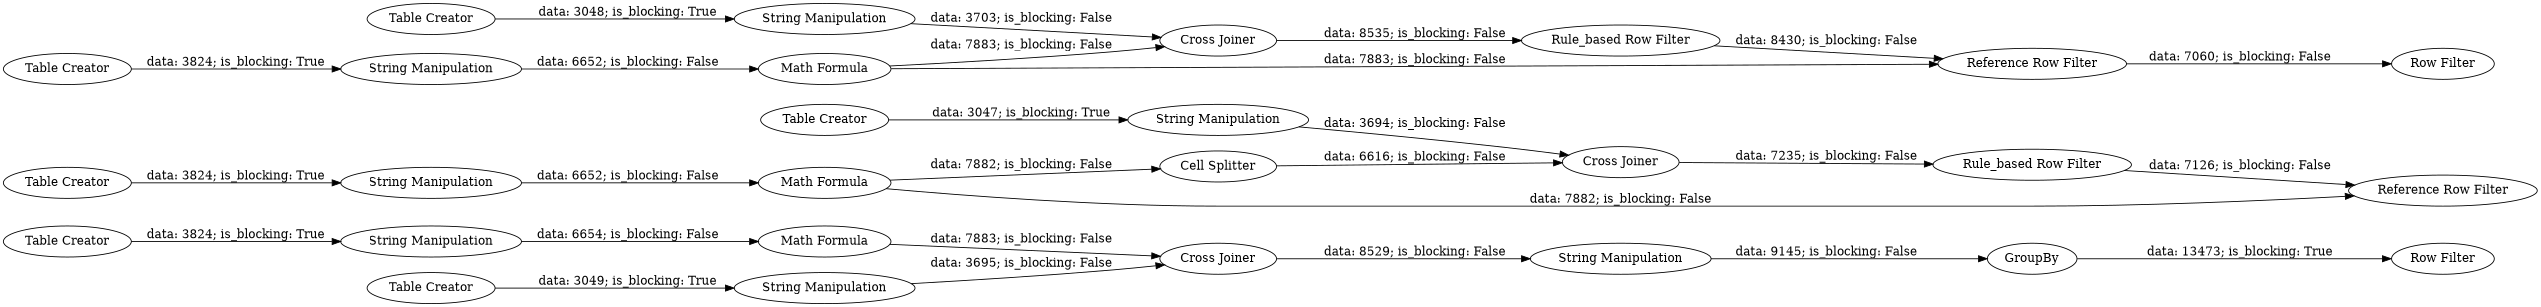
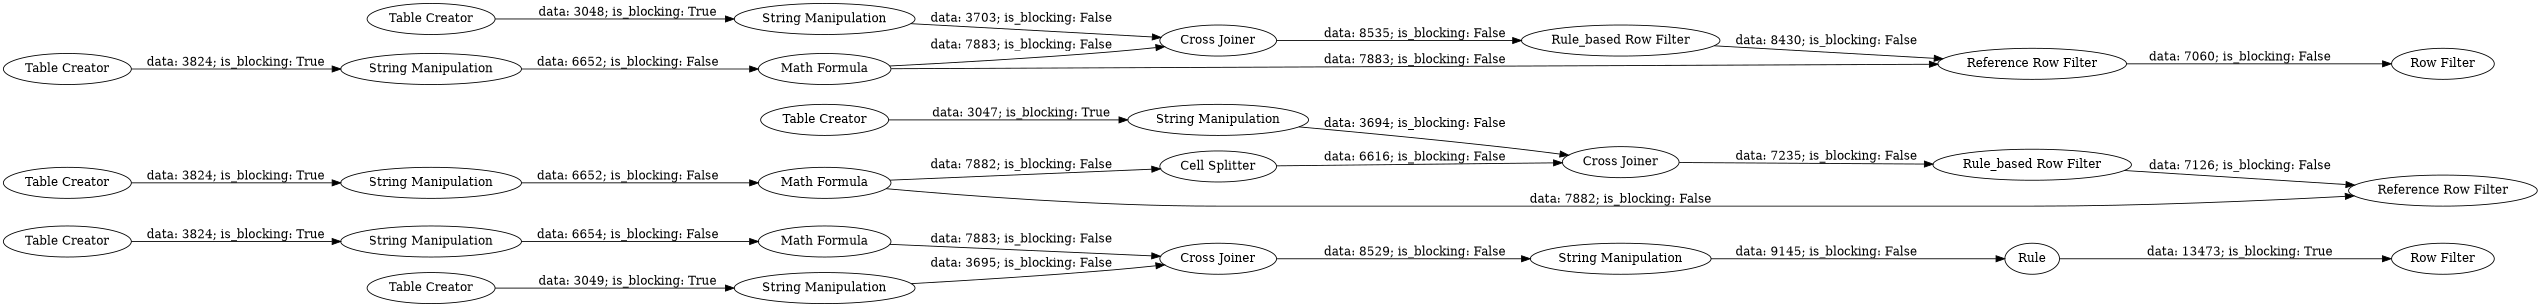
node "GroupBy": label "GroupBy" -> "Rule"
